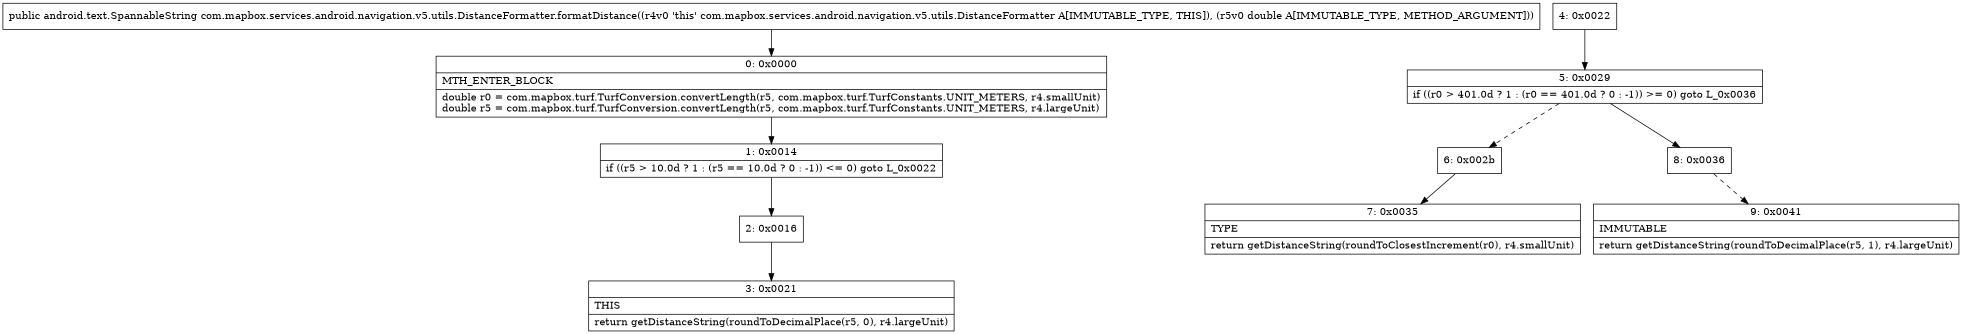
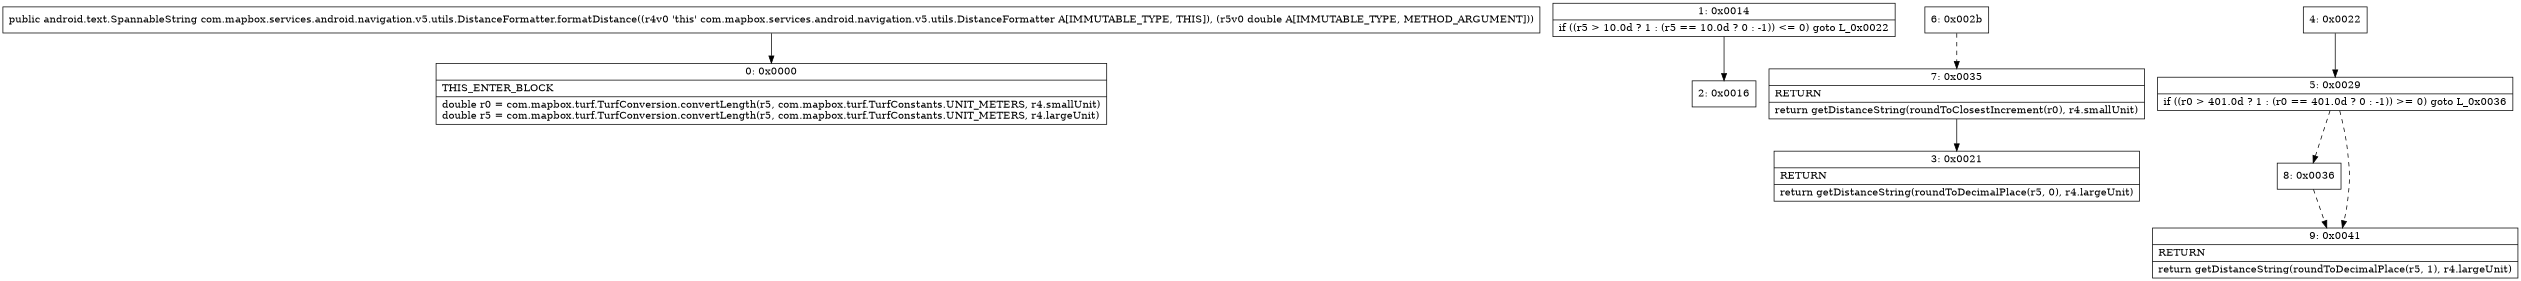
node "0: 0x0000": text "MTH_ENTER_BLOCK" -> "THIS_ENTER_BLOCK"
edge "5: 0x0029" -> "6: 0x002b": now "5: 0x0029" -> "9: 0x0041"
edge "5: 0x0029" -> "8: 0x0036": style solid -> dashed
edge "0: 0x0000" -> "1: 0x0014": removed
edge "6: 0x002b" -> "7: 0x0035": style solid -> dashed
node "7: 0x0035": text "TYPE" -> "RETURN"
node "9: 0x0041": text "IMMUTABLE" -> "RETURN"
edge "2: 0x0016" -> "3: 0x0021": now "7: 0x0035" -> "3: 0x0021"
node "3: 0x0021": text "THIS" -> "RETURN"
